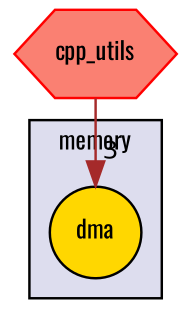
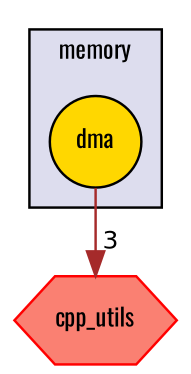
edge "cpp_utils" -> "dma": reversed
